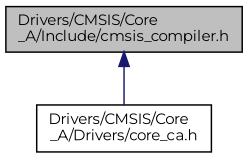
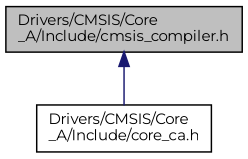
node "Drivers/CMSIS/Core _A/Drivers/core_ca.h": label "Drivers/CMSIS/Core _A/Drivers/core_ca.h" -> "Drivers/CMSIS/Core _A/Include/core_ca.h"
